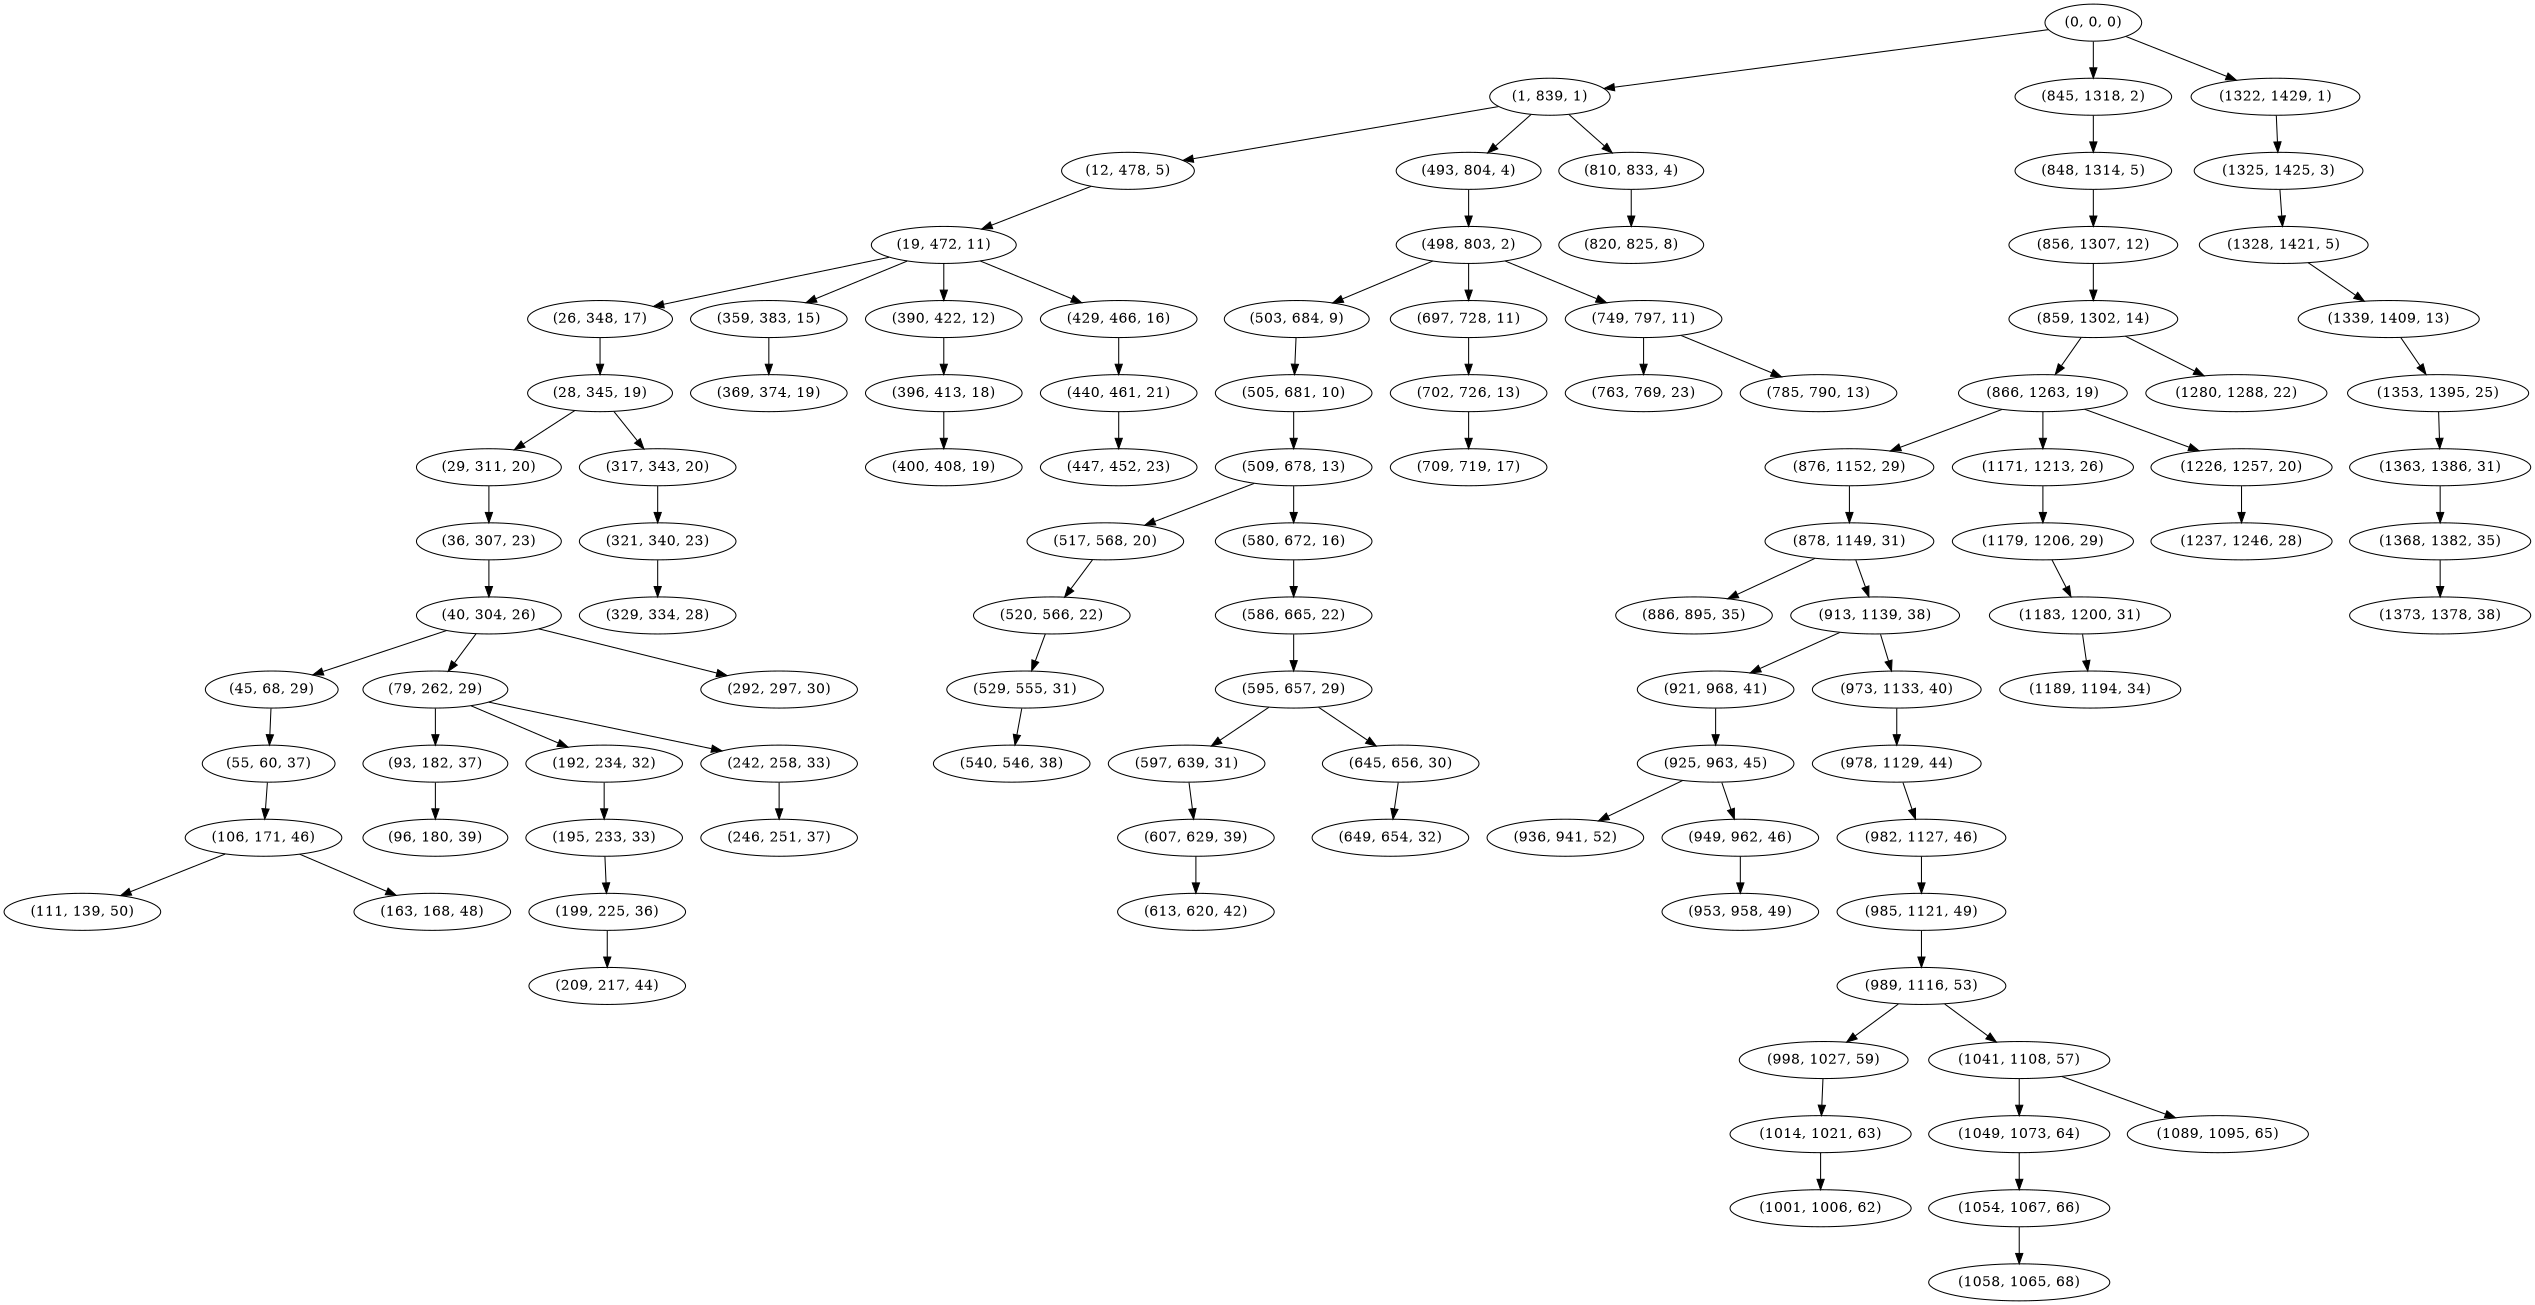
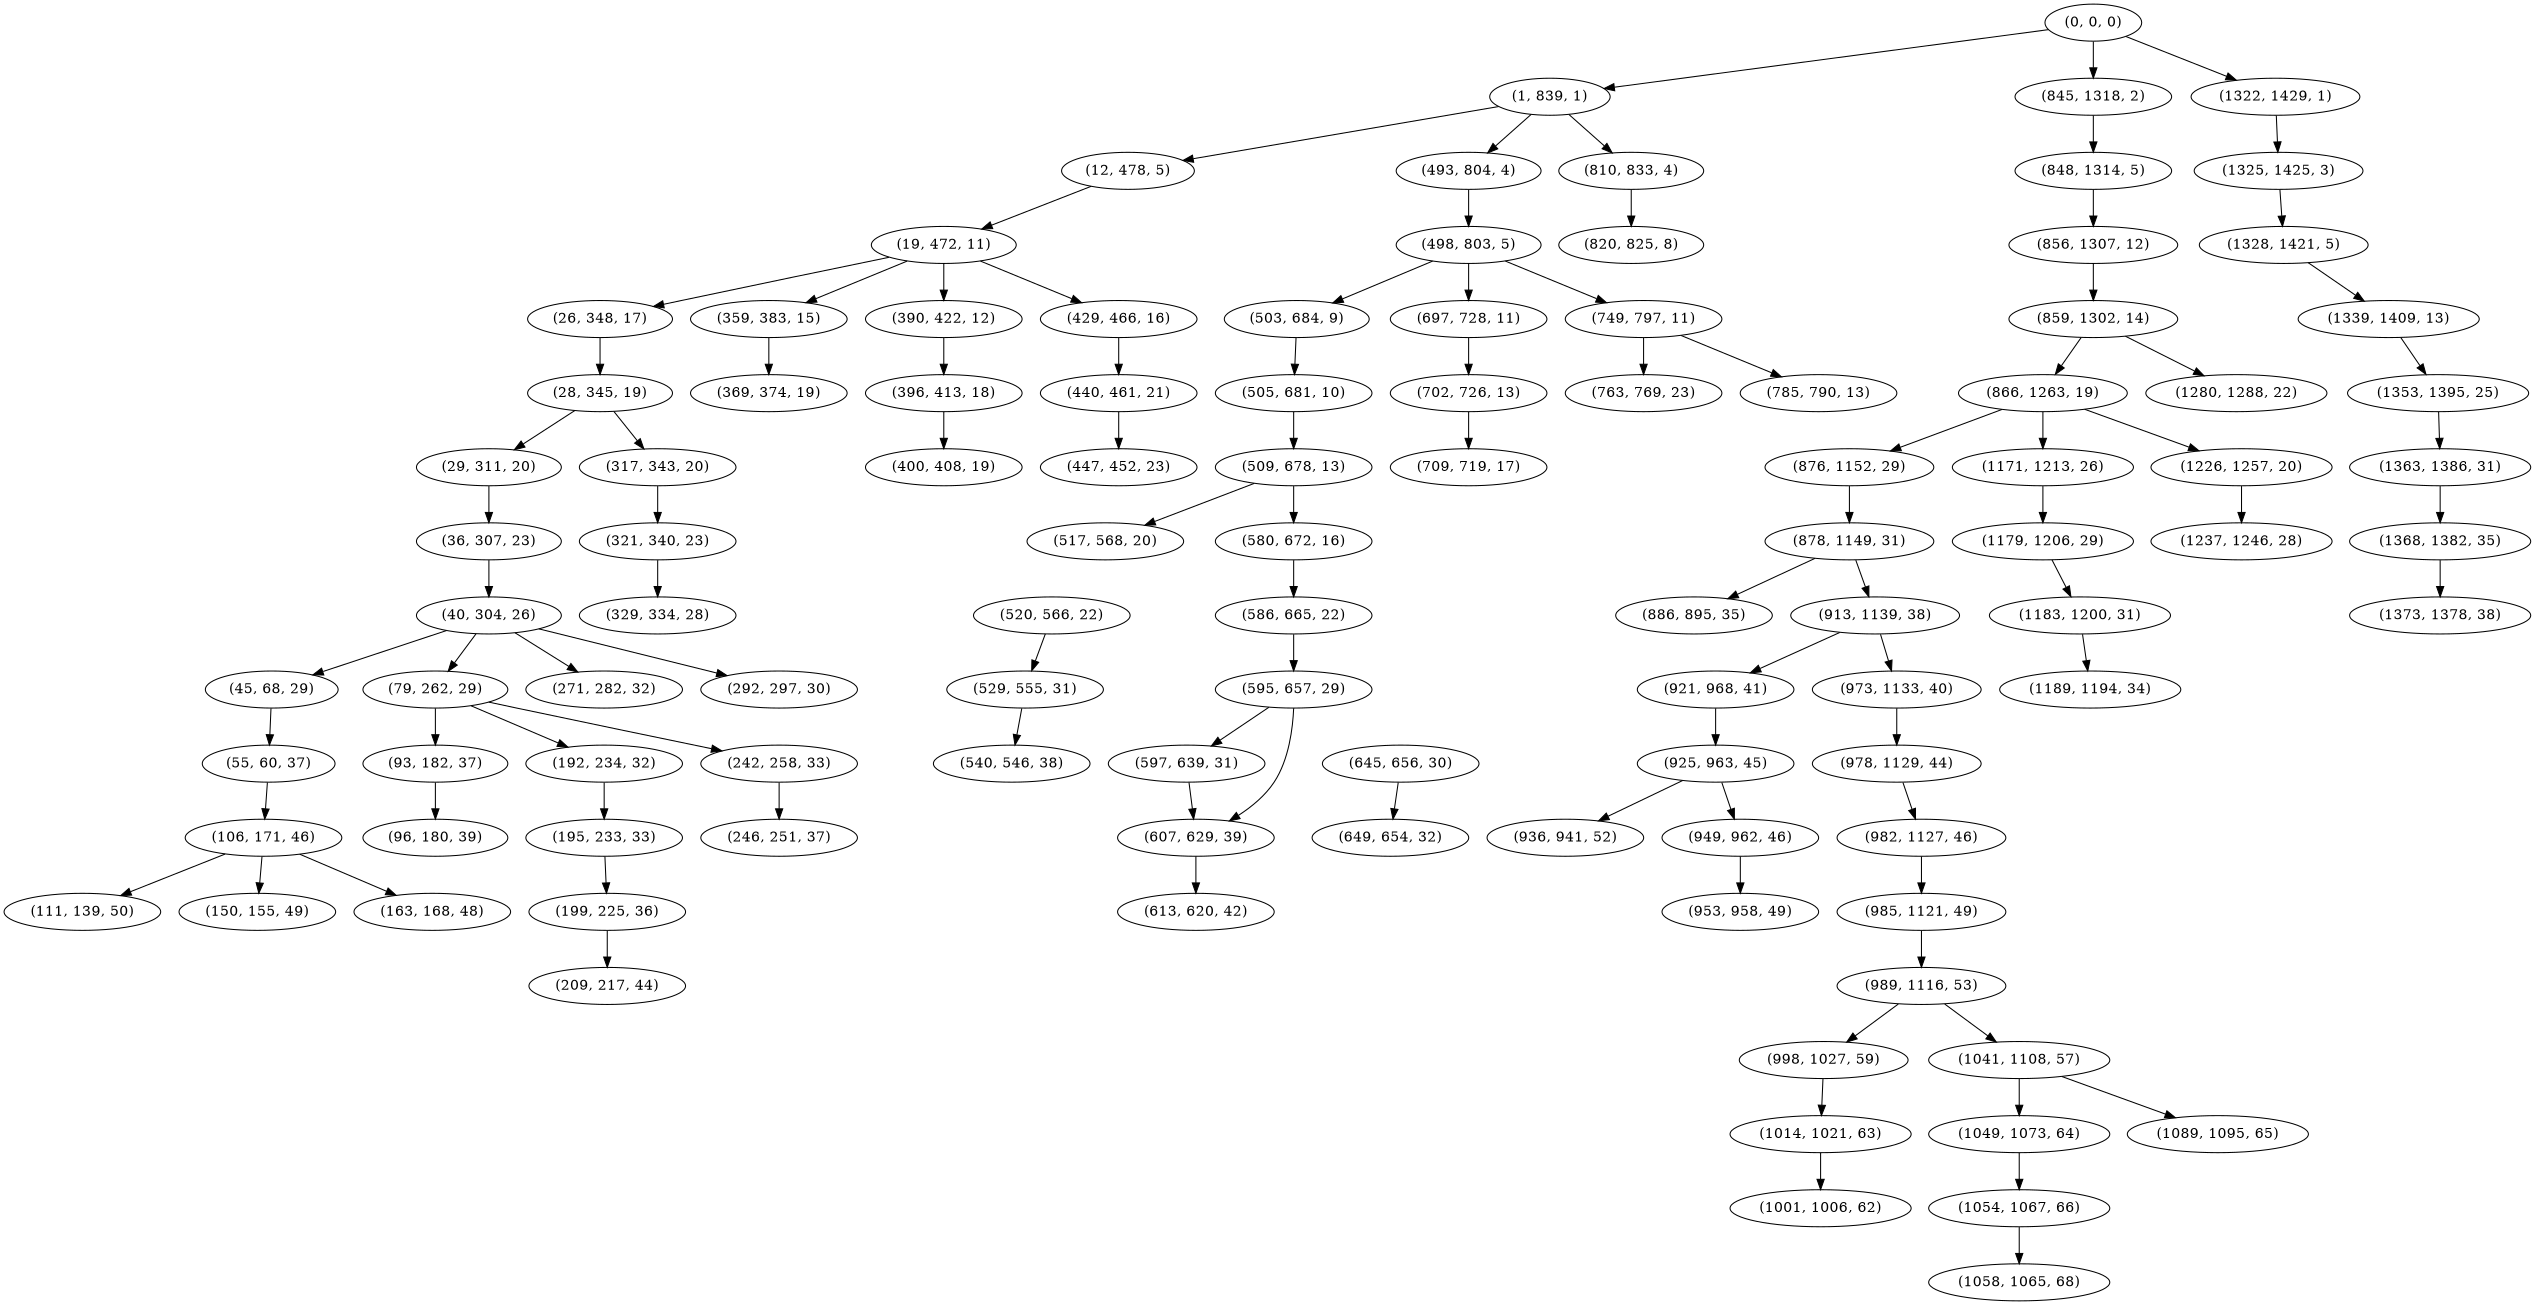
node "(498, 803, 2)": label "(498, 803, 2)" -> "(498, 803, 5)"
edge "(517, 568, 20)" -> "(520, 566, 22)": removed
node "(271, 282, 32)": added
edge "(595, 657, 29)" -> "(645, 656, 30)": now "(595, 657, 29)" -> "(607, 629, 39)"
node "(150, 155, 49)": added
